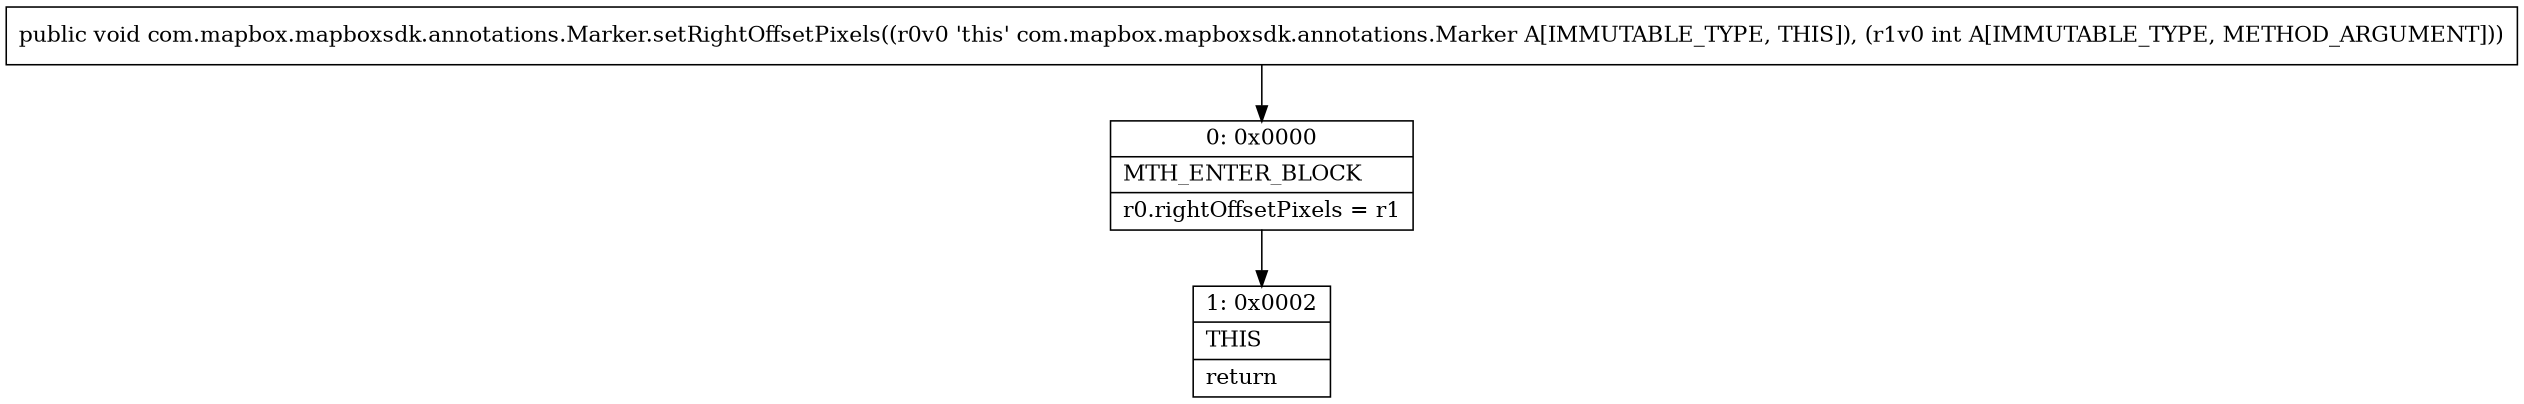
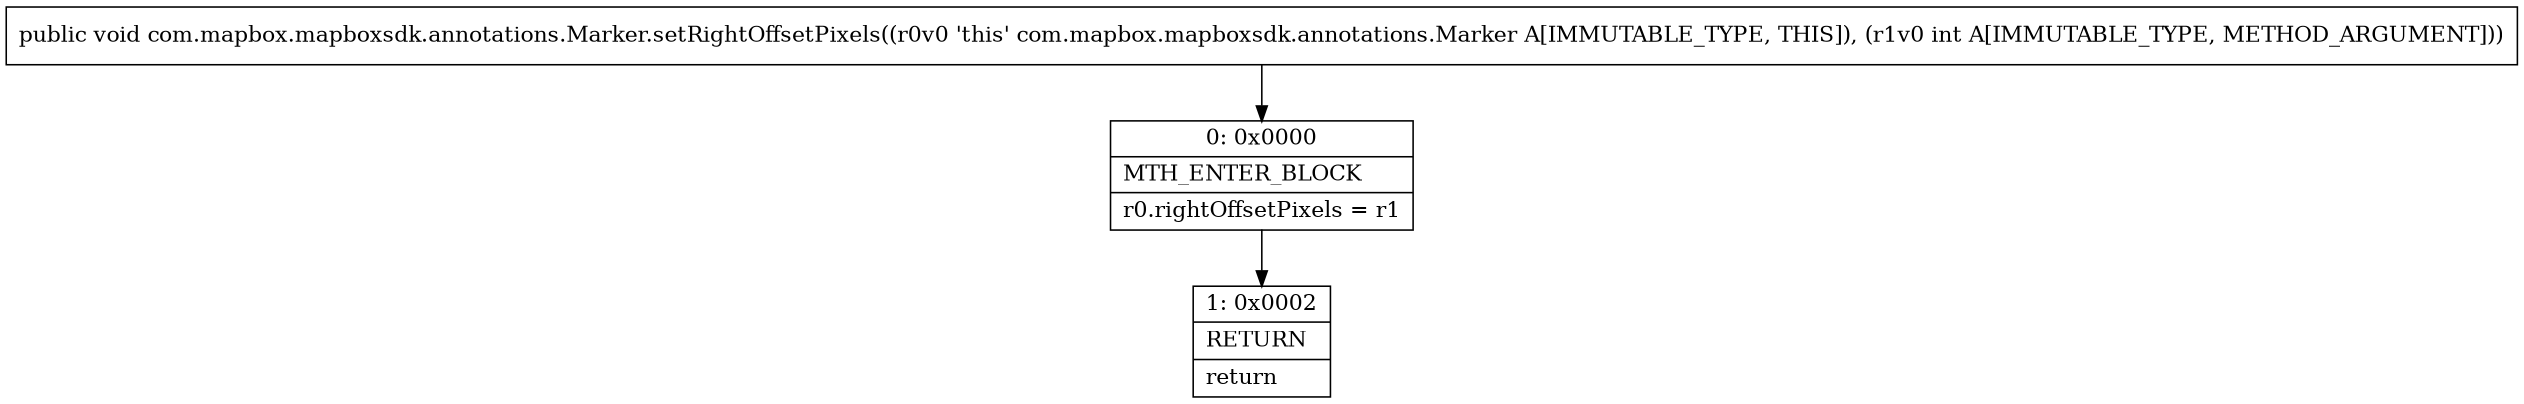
node "1: 0x0002": text "THIS" -> "RETURN"
